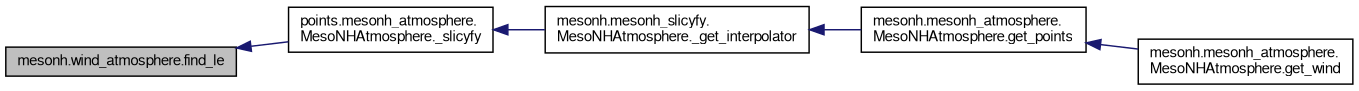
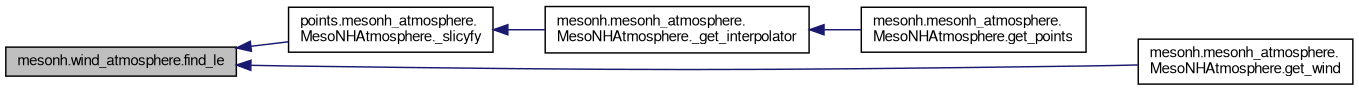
node "mesonh.mesonh_slicyfy. MesoNHAtmosphere._get_interpolator": label "mesonh.mesonh_slicyfy. MesoNHAtmosphere._get_interpolator" -> "mesonh.mesonh_atmosphere. MesoNHAtmosphere._get_interpolator"
edge "mesonh.mesonh_atmosphere. MesoNHAtmosphere.get_wind" -> "mesonh.mesonh_atmosphere. MesoNHAtmosphere.get_points": now "mesonh.mesonh_atmosphere. MesoNHAtmosphere.get_wind" -> "mesonh.wind_atmosphere.find_le"
